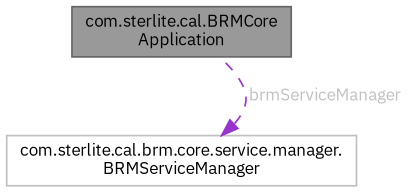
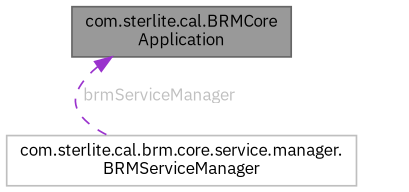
edge "com.sterlite.cal.BRMCore Application" -> "com.sterlite.cal.brm.core.service.manager. BRMServiceManager": reversed
